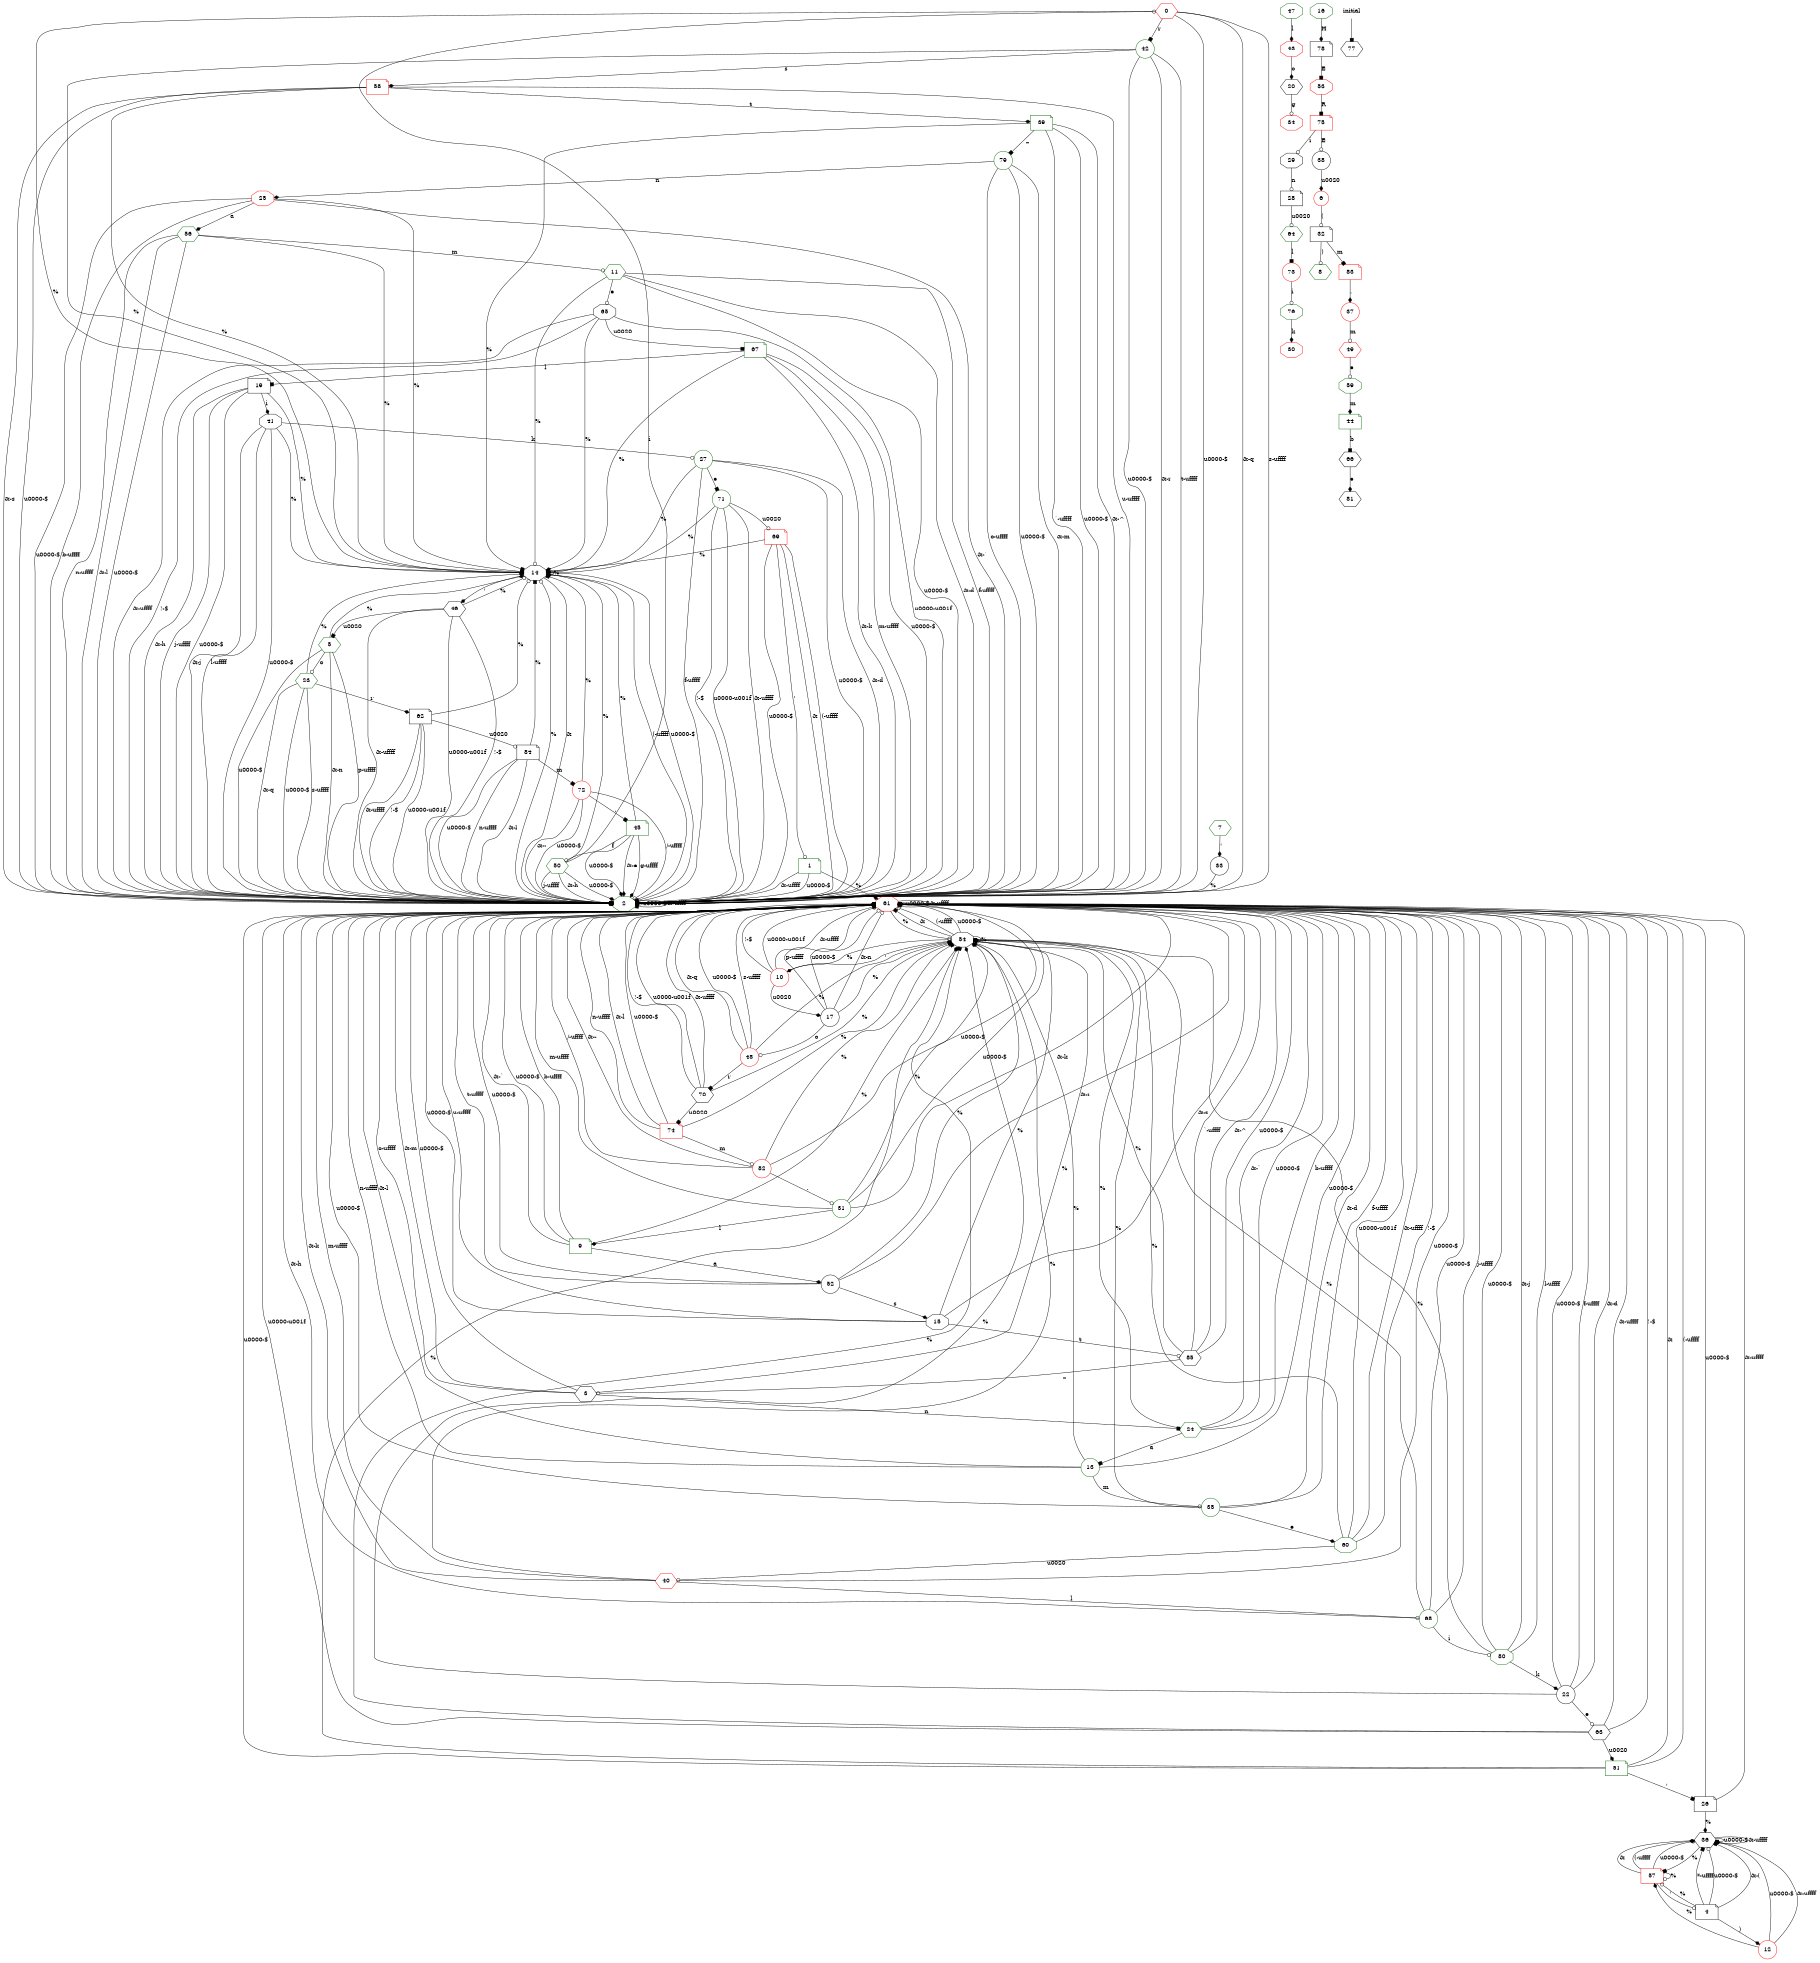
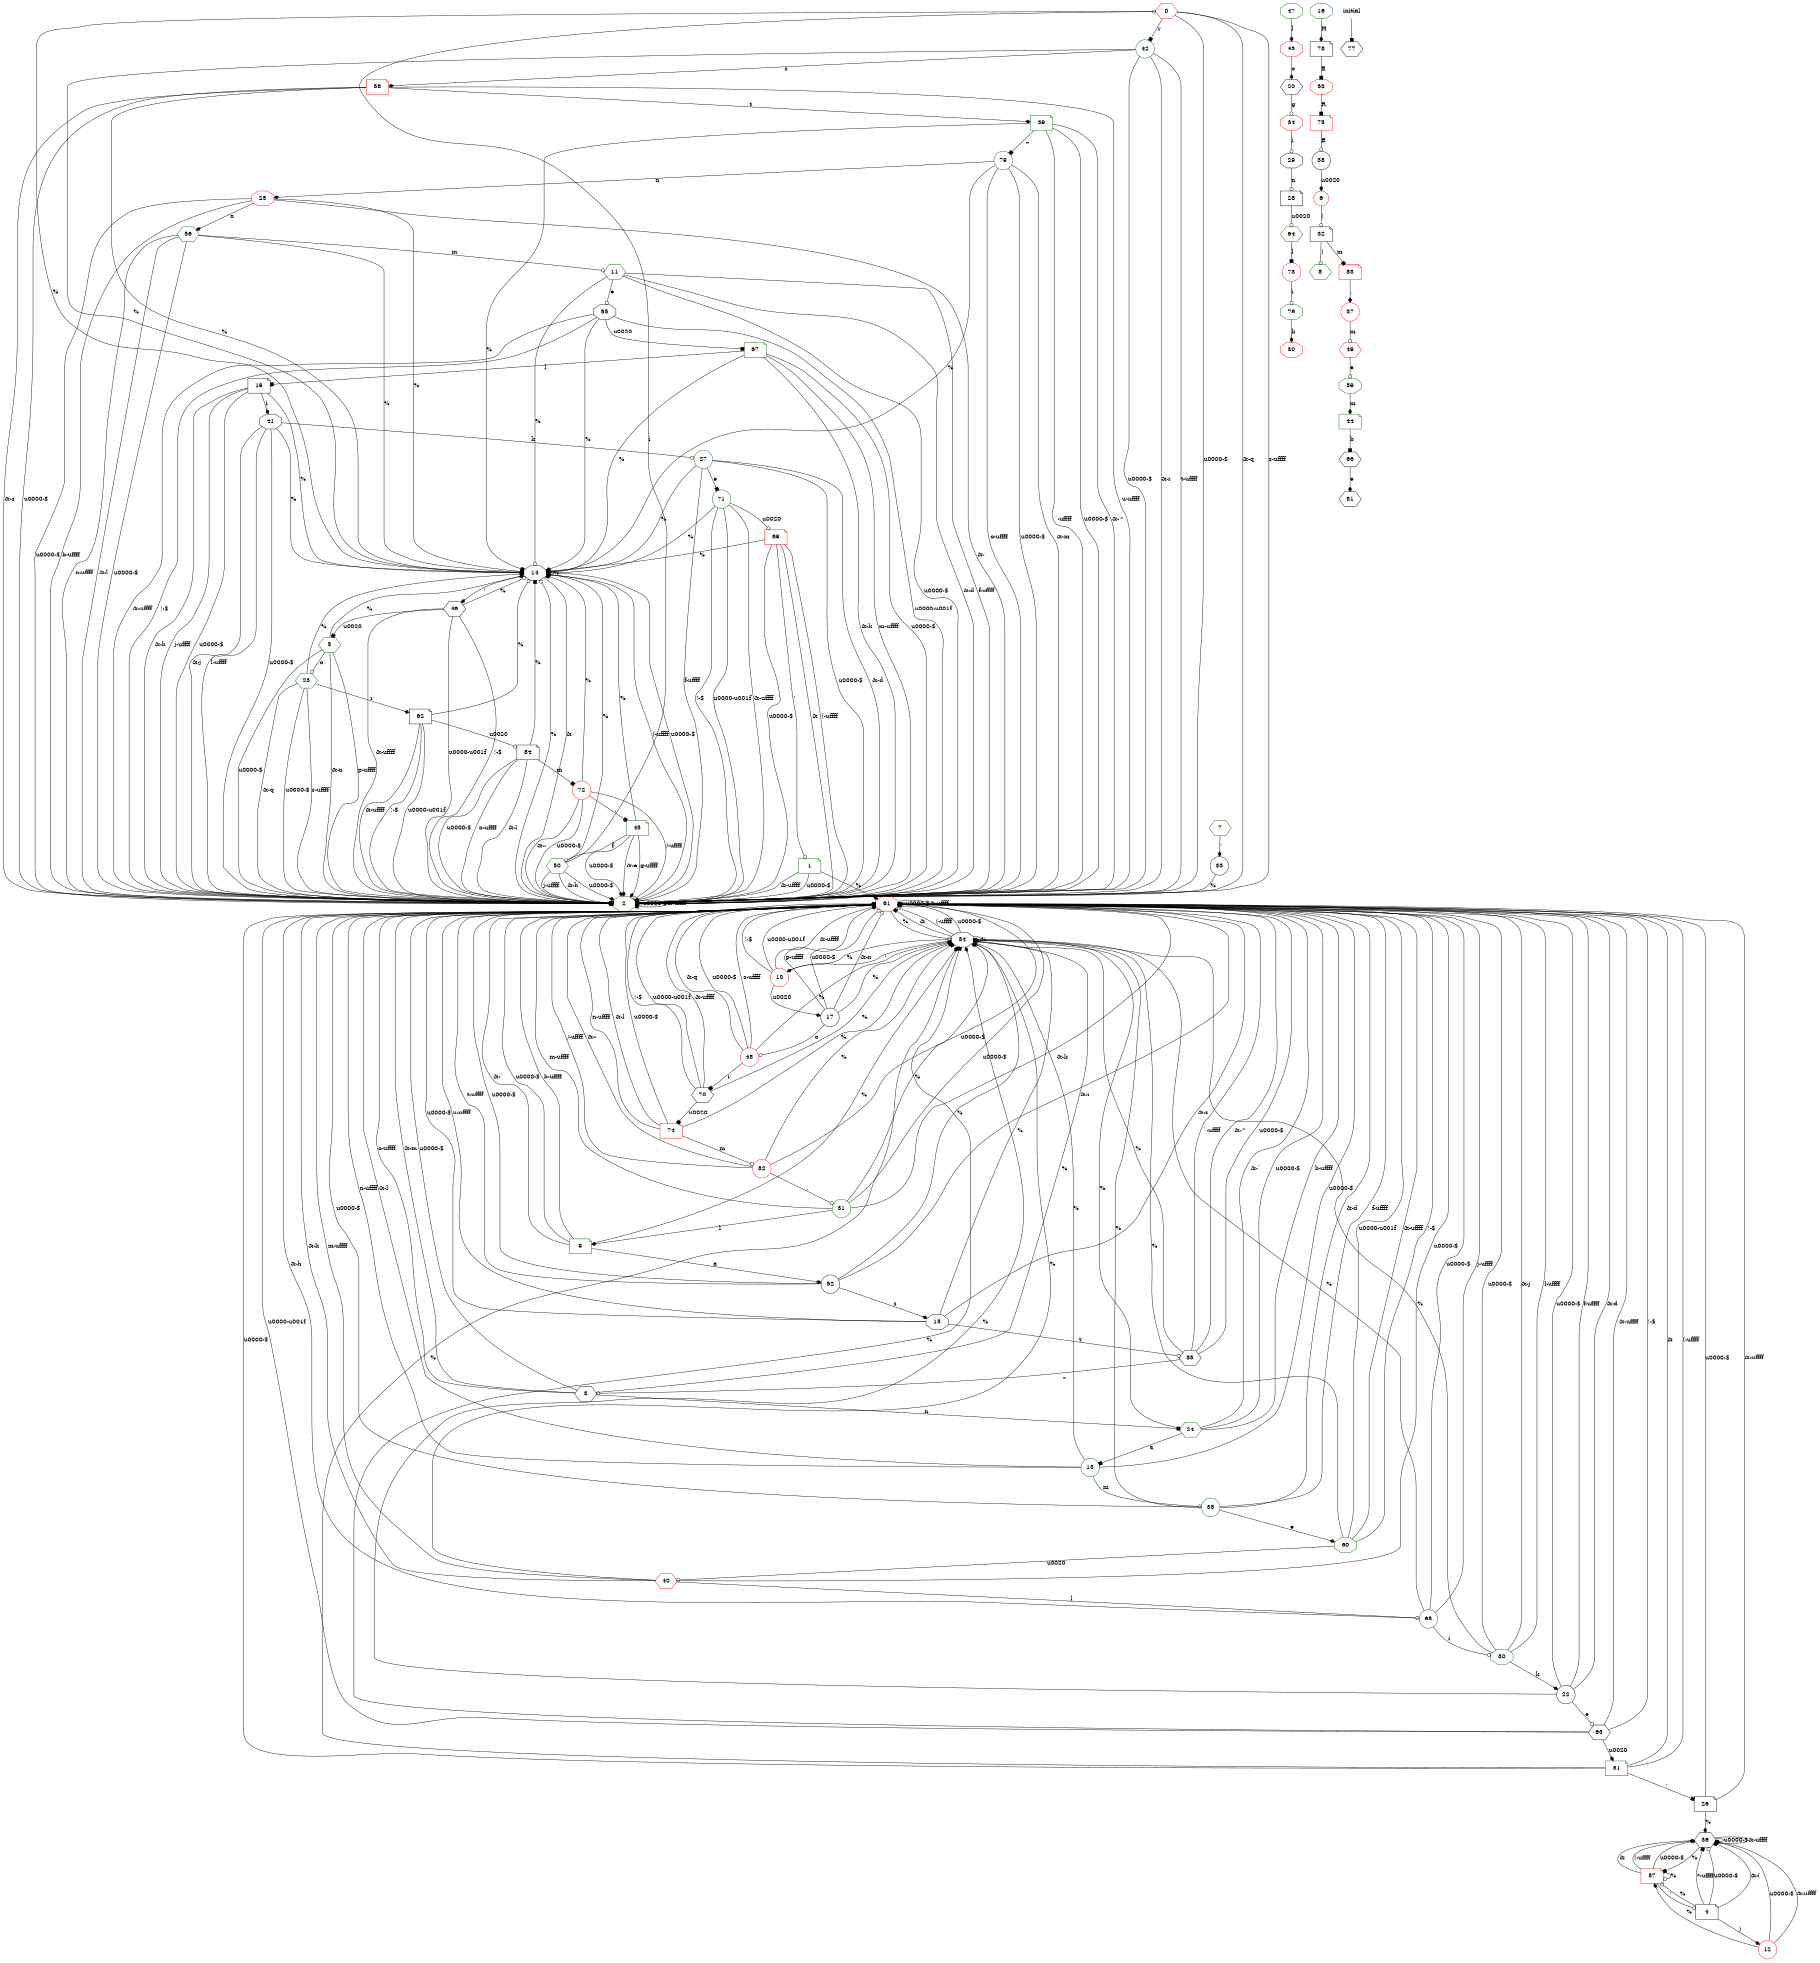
edge "75" -> "29": now "34" -> "29"
edge "79" -> "14": added, label "%"
